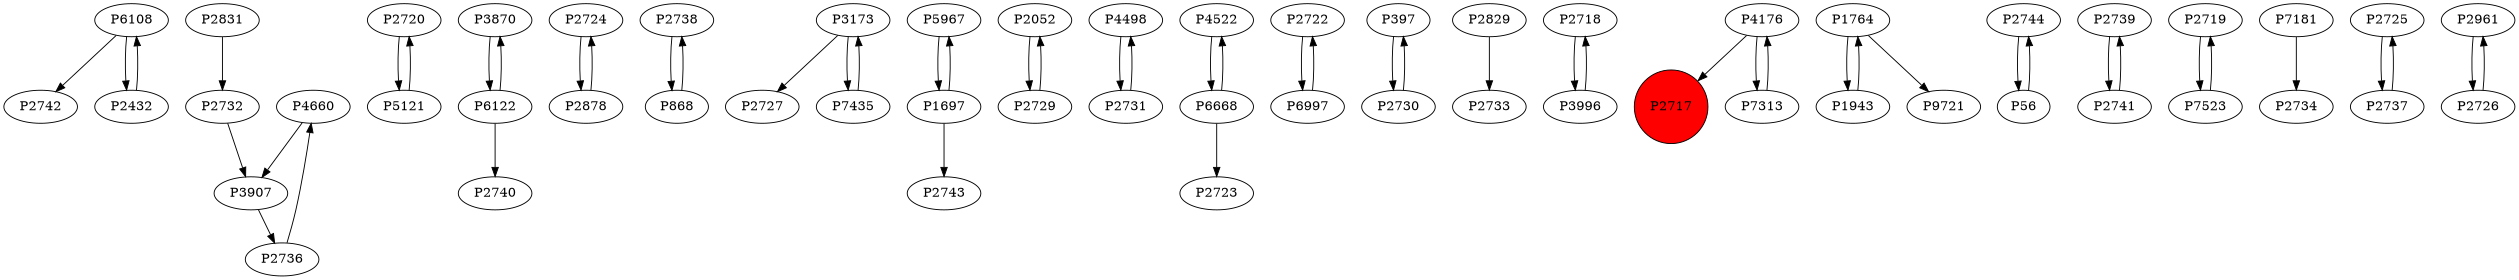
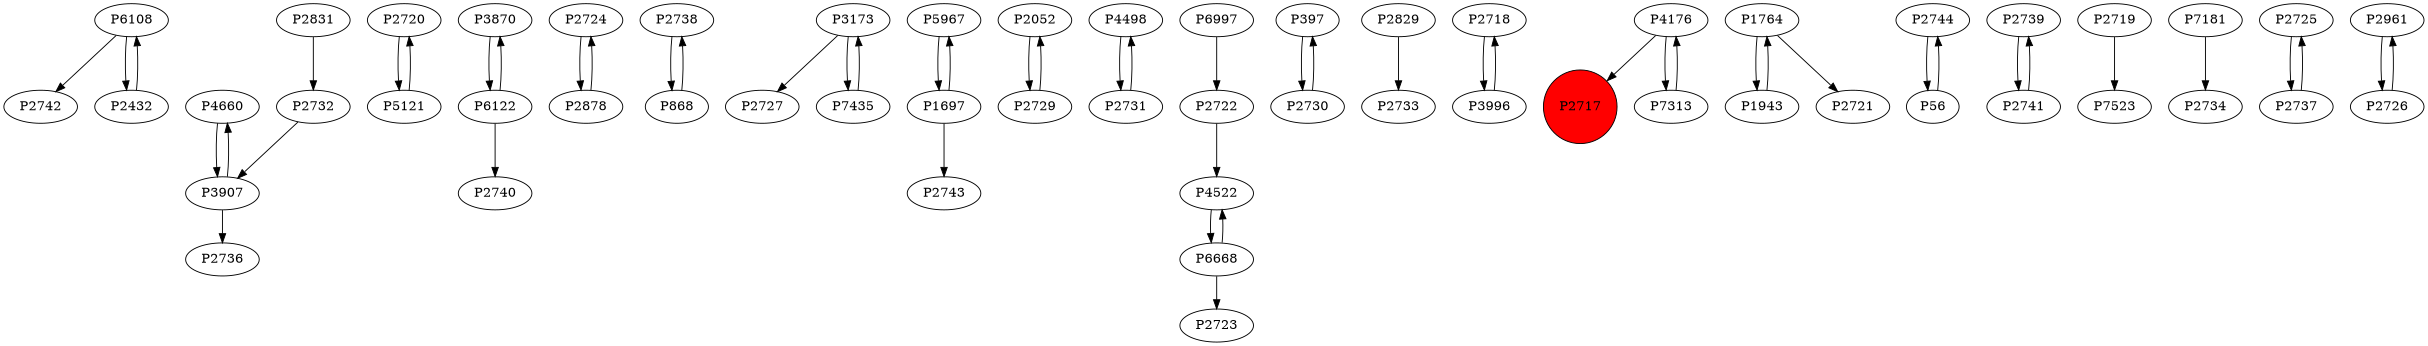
edge "P2722" -> "P6997": now "P2722" -> "P4522"
edge "P7523" -> "P2719": removed
node "P9721": label "P9721" -> "P2721"
edge "P2736" -> "P4660": now "P3907" -> "P4660"
